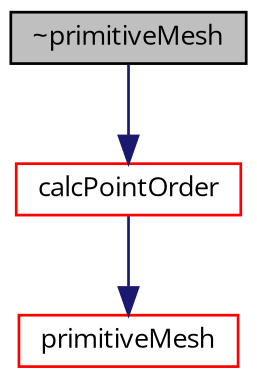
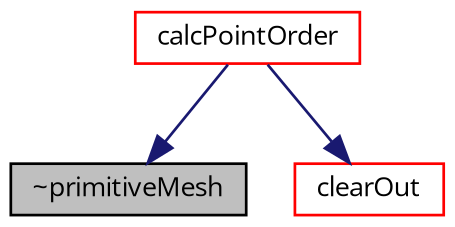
edge "~primitiveMesh" -> "calcPointOrder": reversed
node "primitiveMesh": label "primitiveMesh" -> "clearOut"
